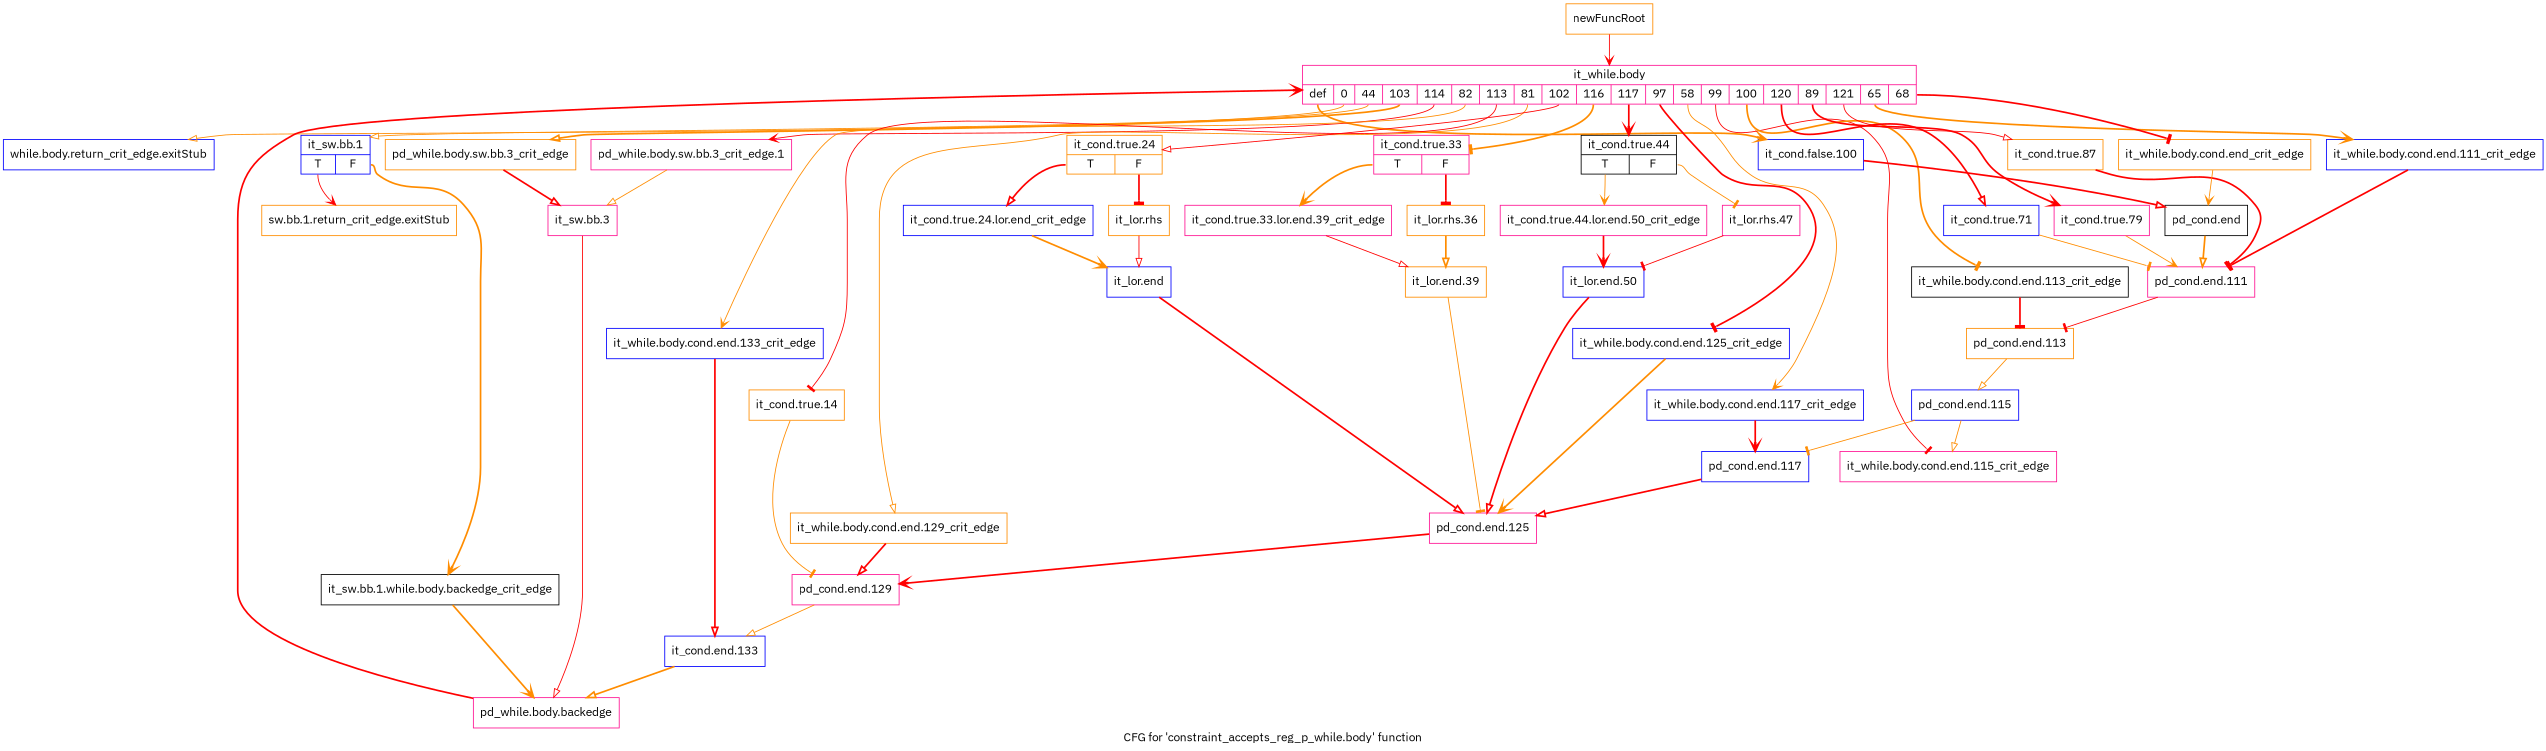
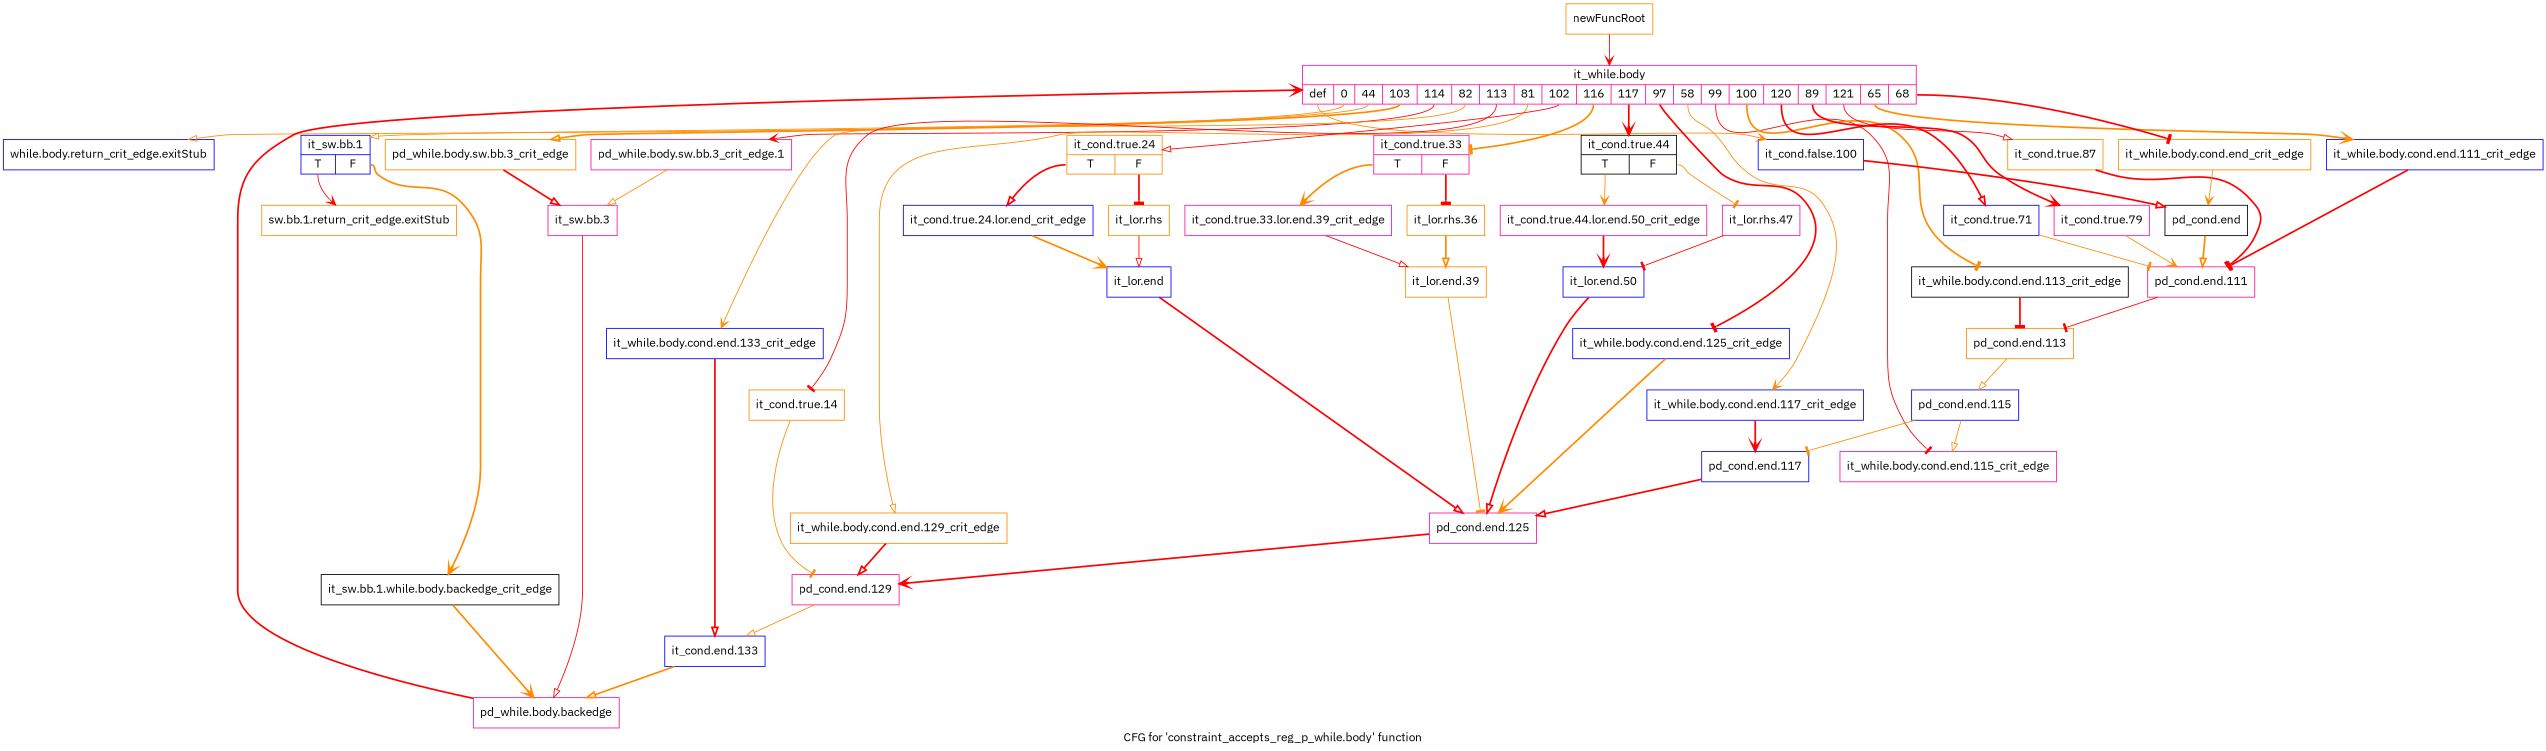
edge "it_while.body" -> "it_cond.false.100": style bold -> solid
